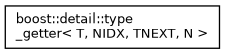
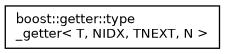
node "boost::detail::type _getter< T, NIDX, TNEXT, N >": label "boost::detail::type _getter< T, NIDX, TNEXT, N >" -> "boost::getter::type _getter< T, NIDX, TNEXT, N >"
